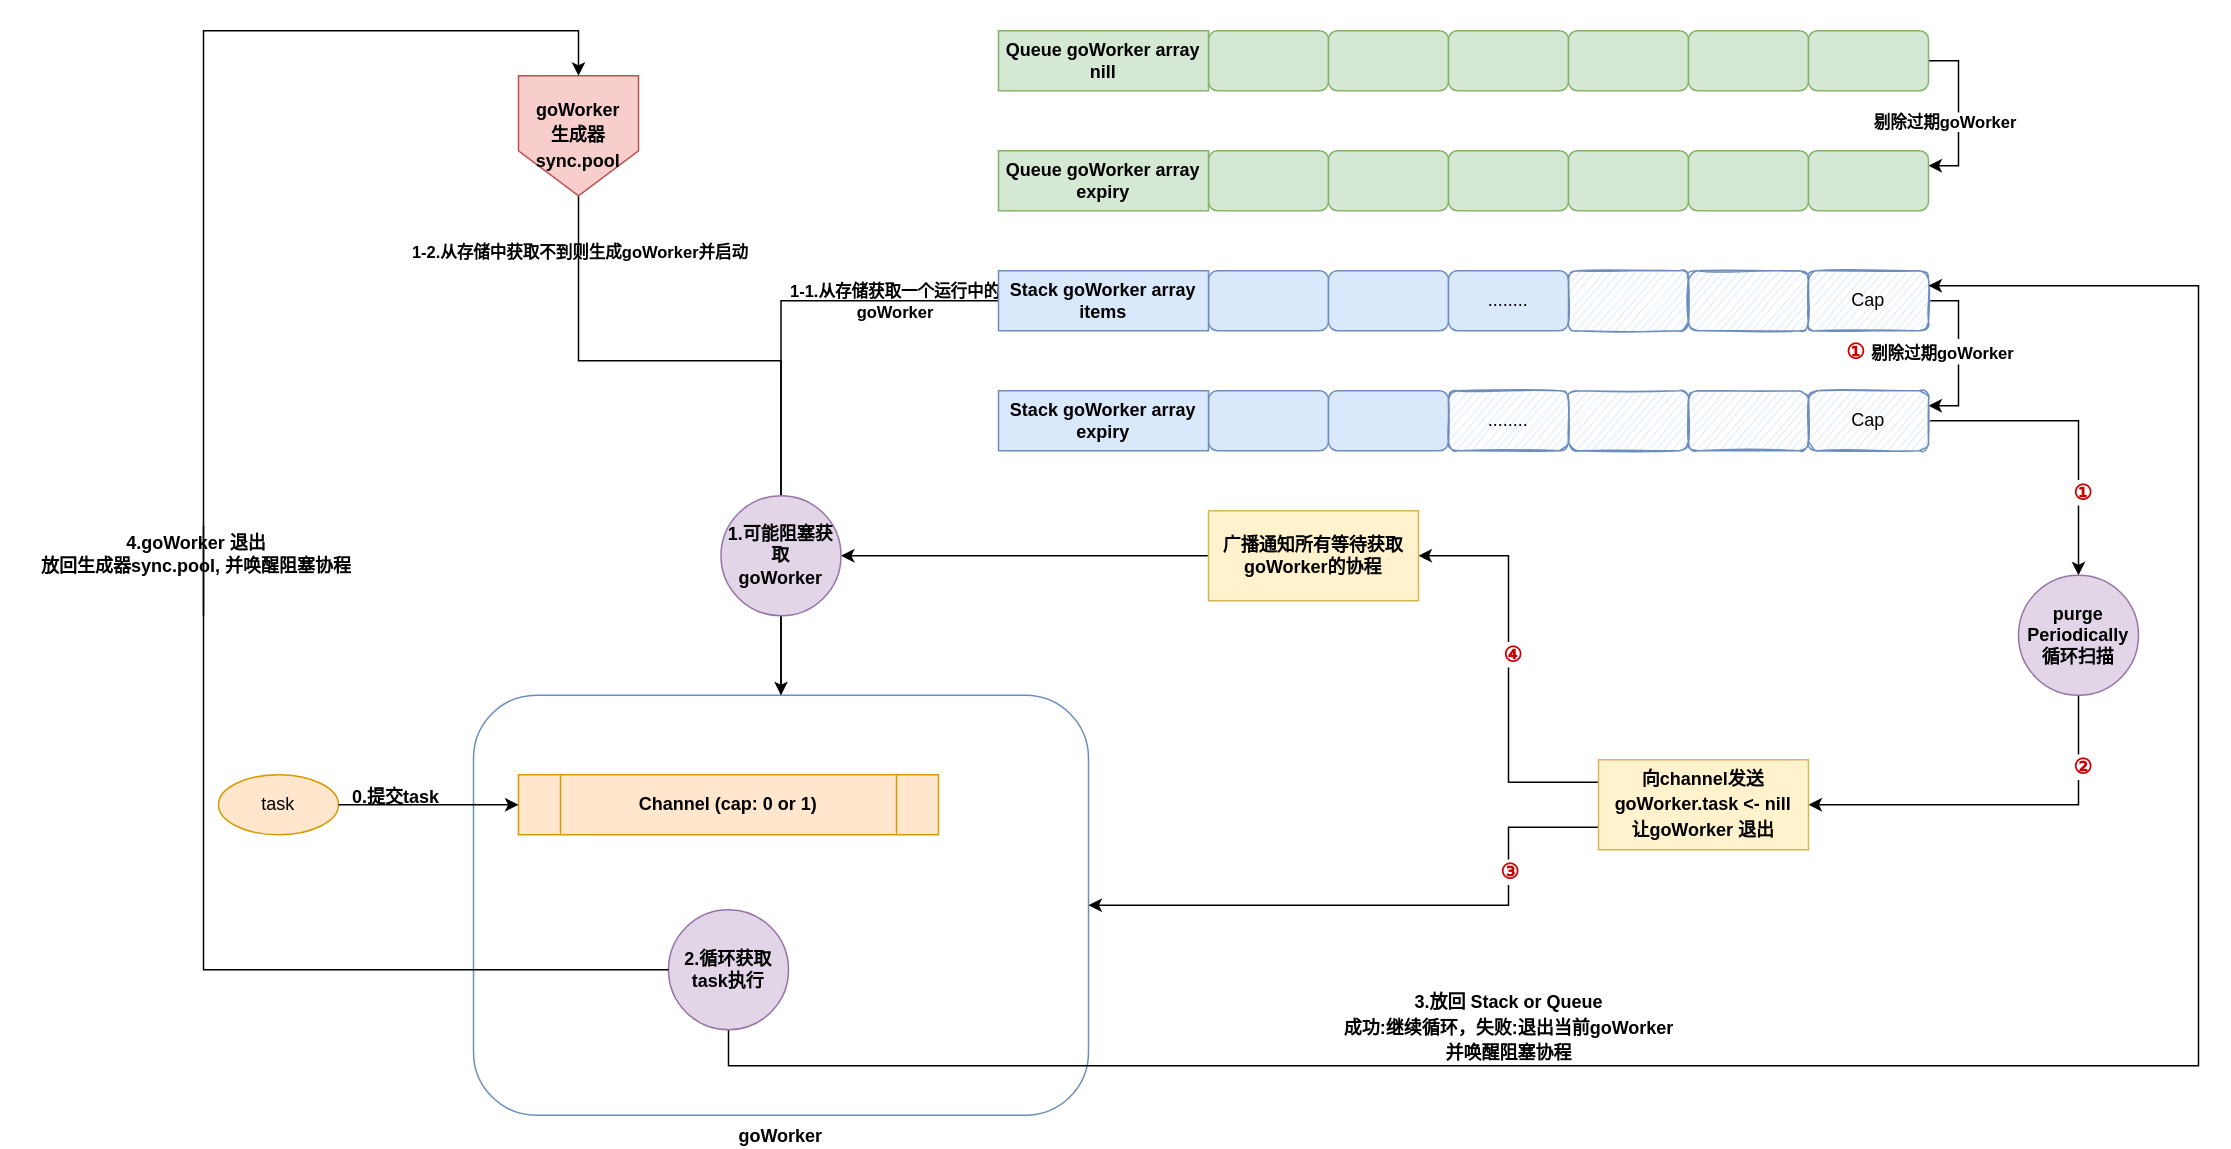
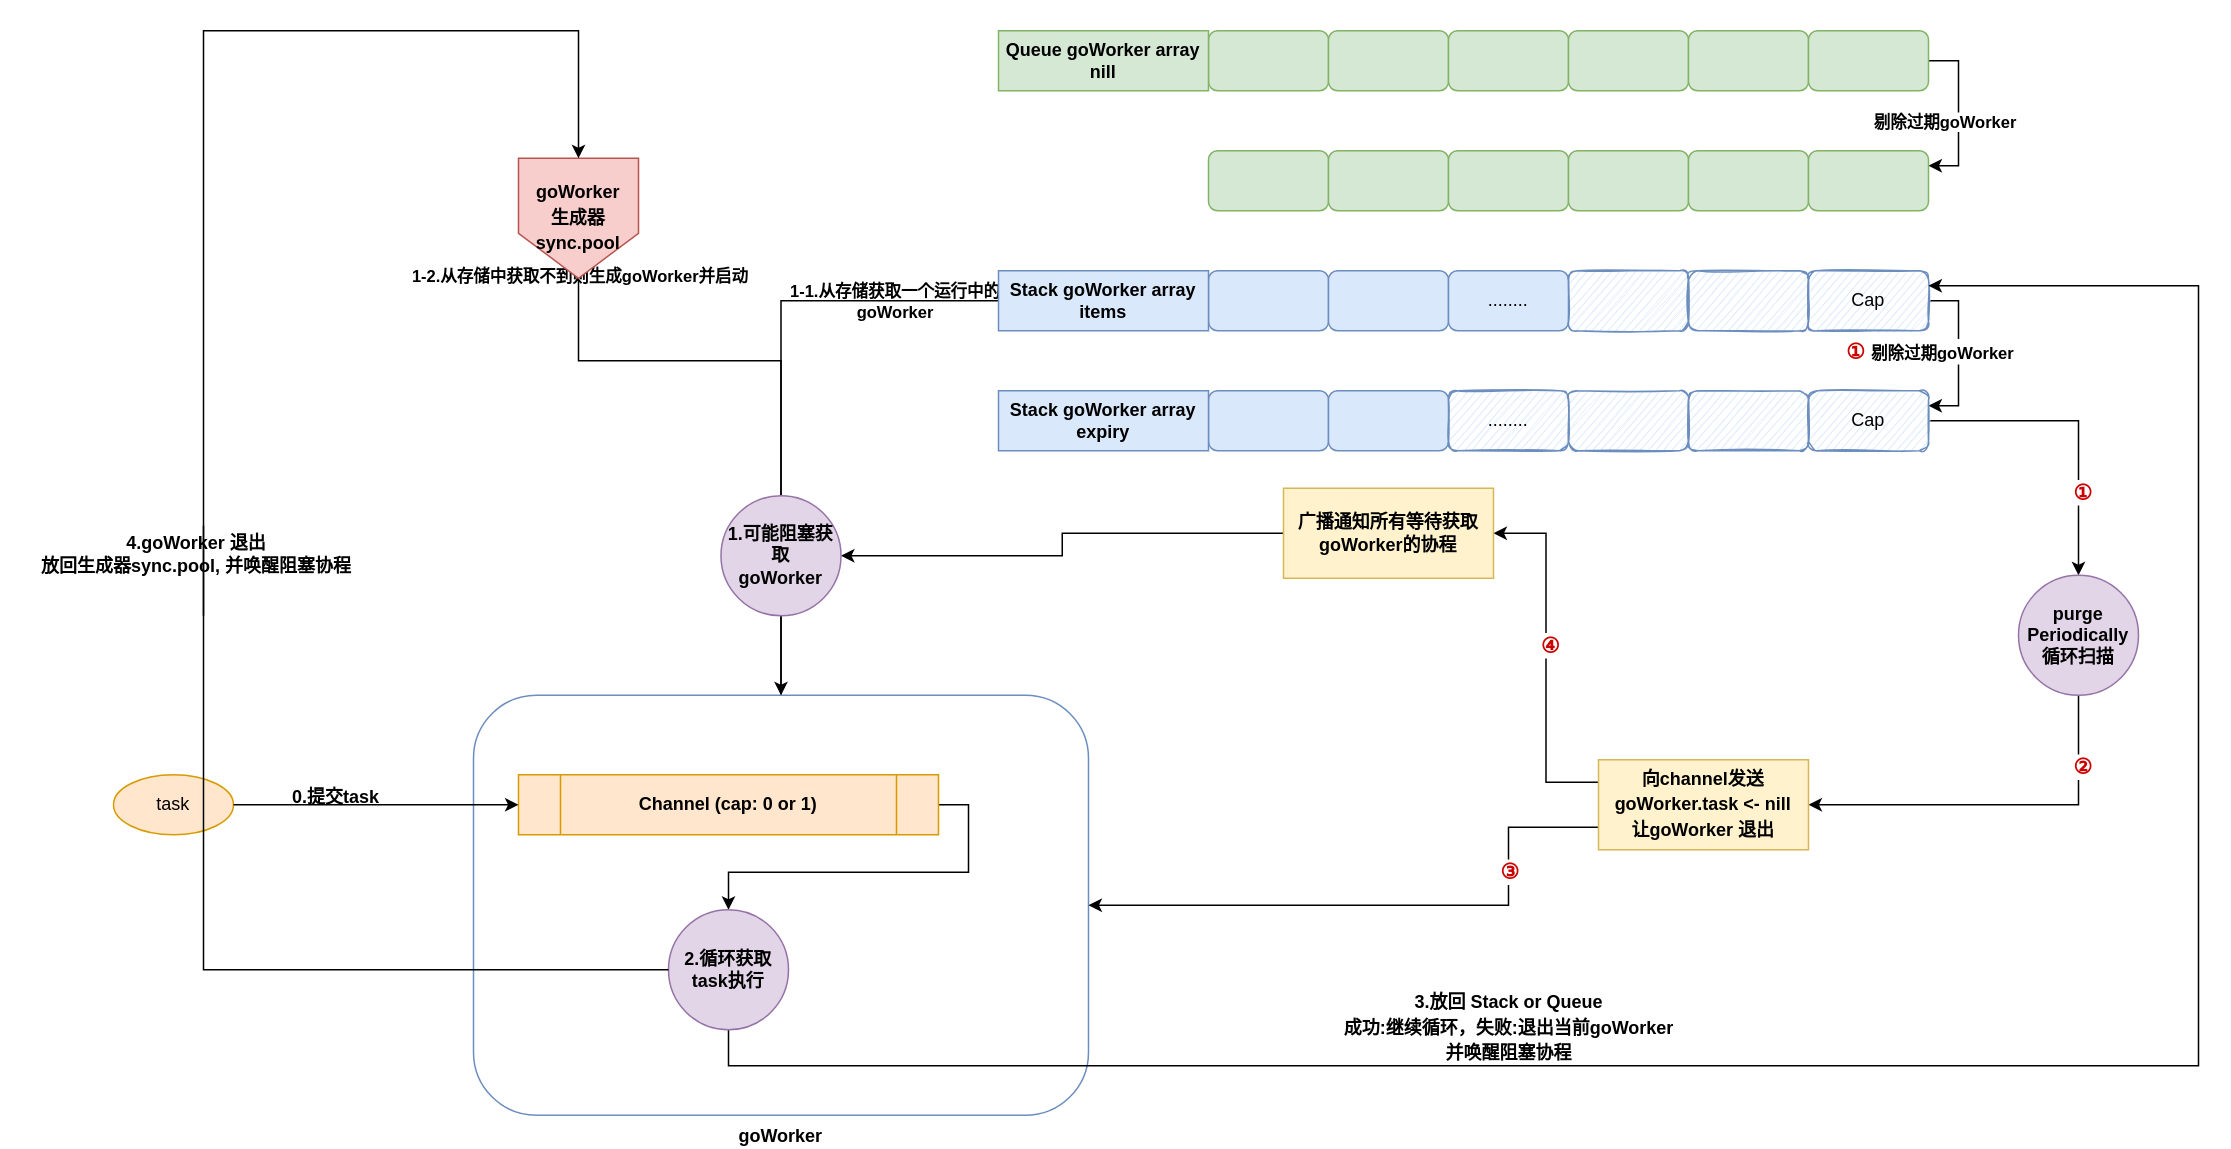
node "goWorker 生成器sync.pool": moved (578, 136) -> (578, 218)
node "Queue goWorker array expiry": removed
node "广播通知所有等待获取 goWorker的协程": moved (1313, 556) -> (1388, 533)
node "task": moved (278, 805) -> (173, 805)
edge "Channel (cap: 0 or 1)" -> "2.循环获取 task执行": added
